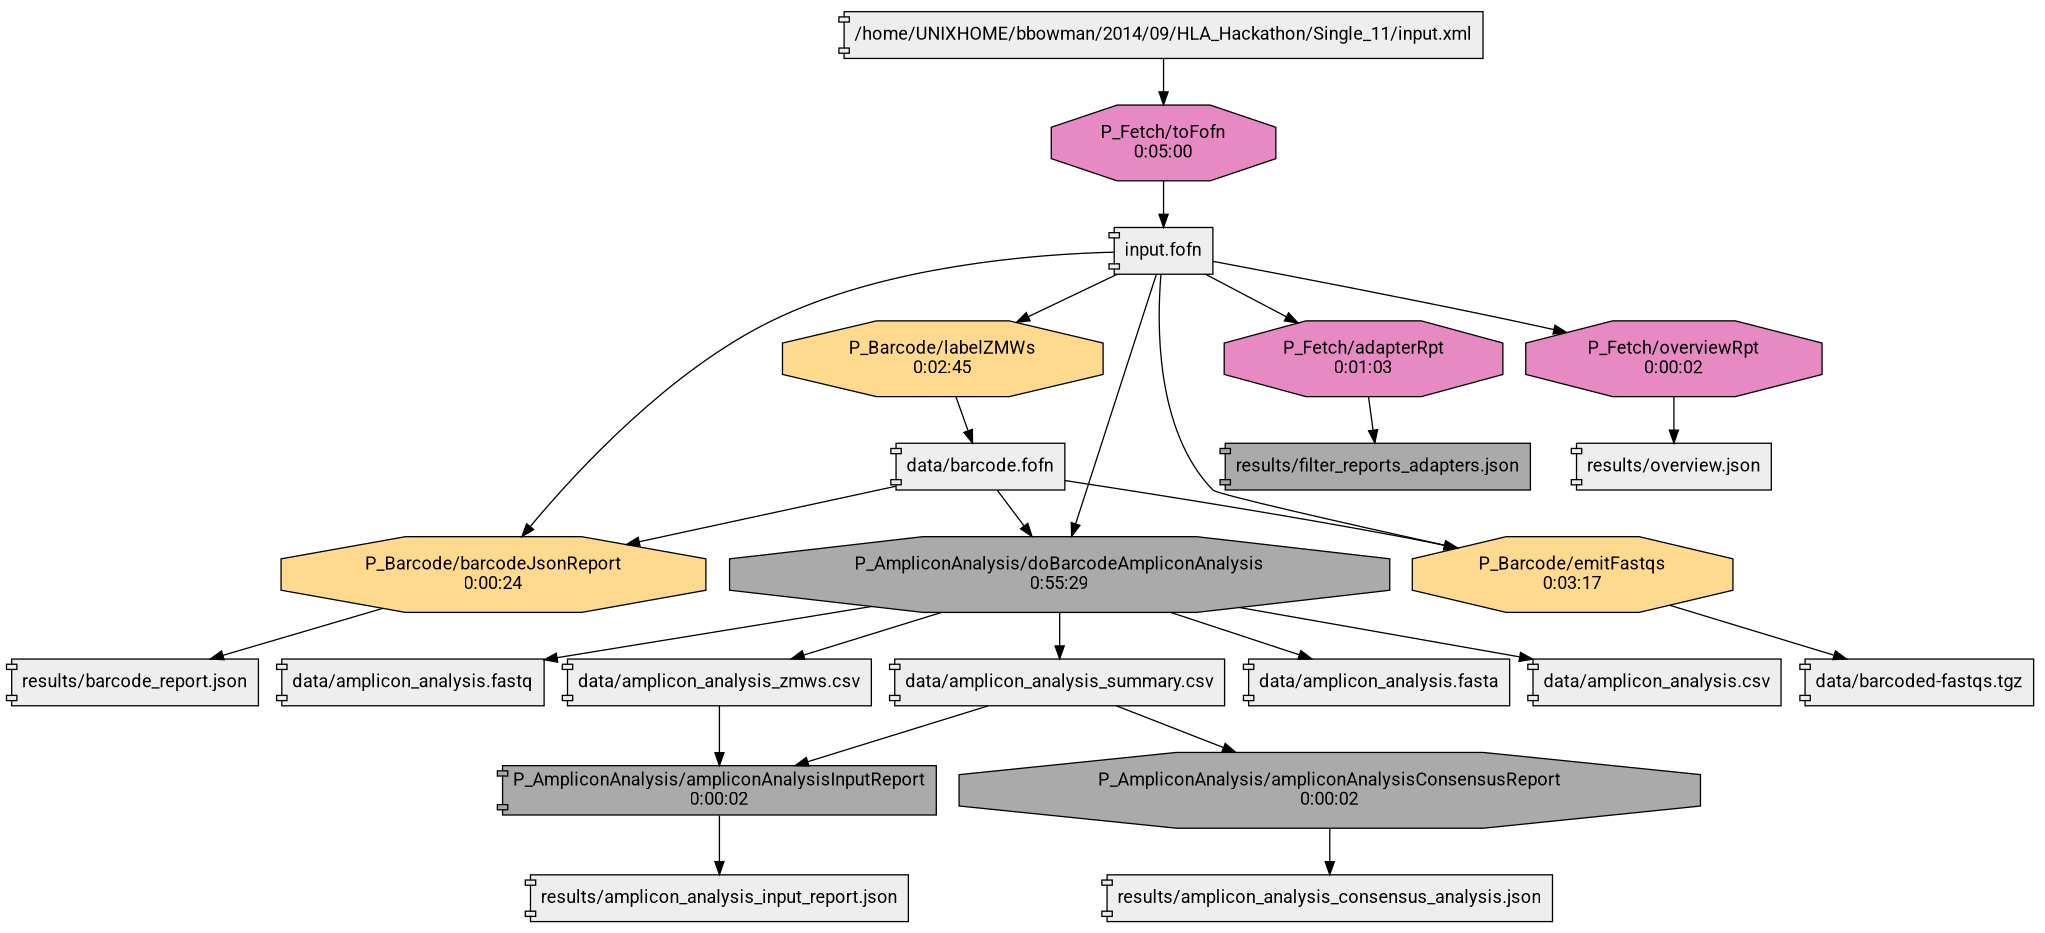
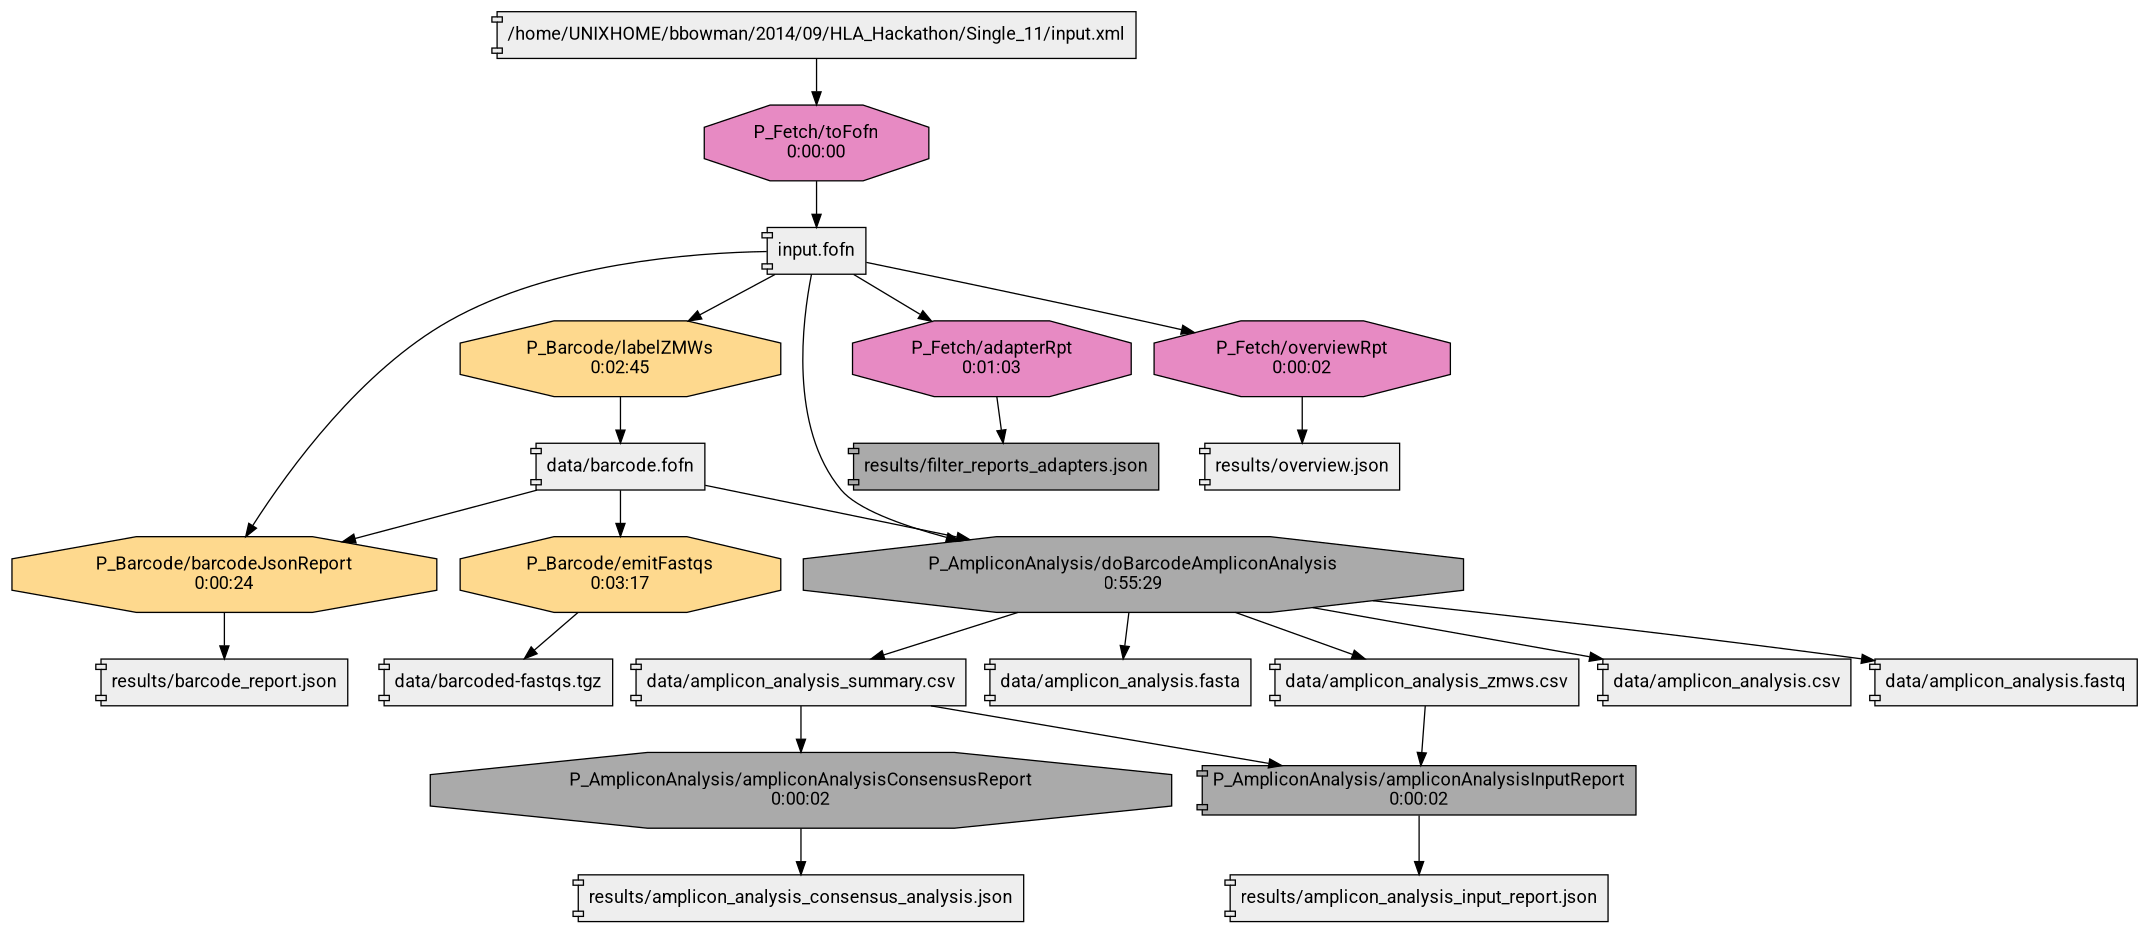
node "P_Fetch/toFofn 0:05:00": label "P_Fetch/toFofn 0:05:00" -> "P_Fetch/toFofn 0:00:00"
edge "input.fofn" -> "P_Barcode/emitFastqs 0:03:17": removed
